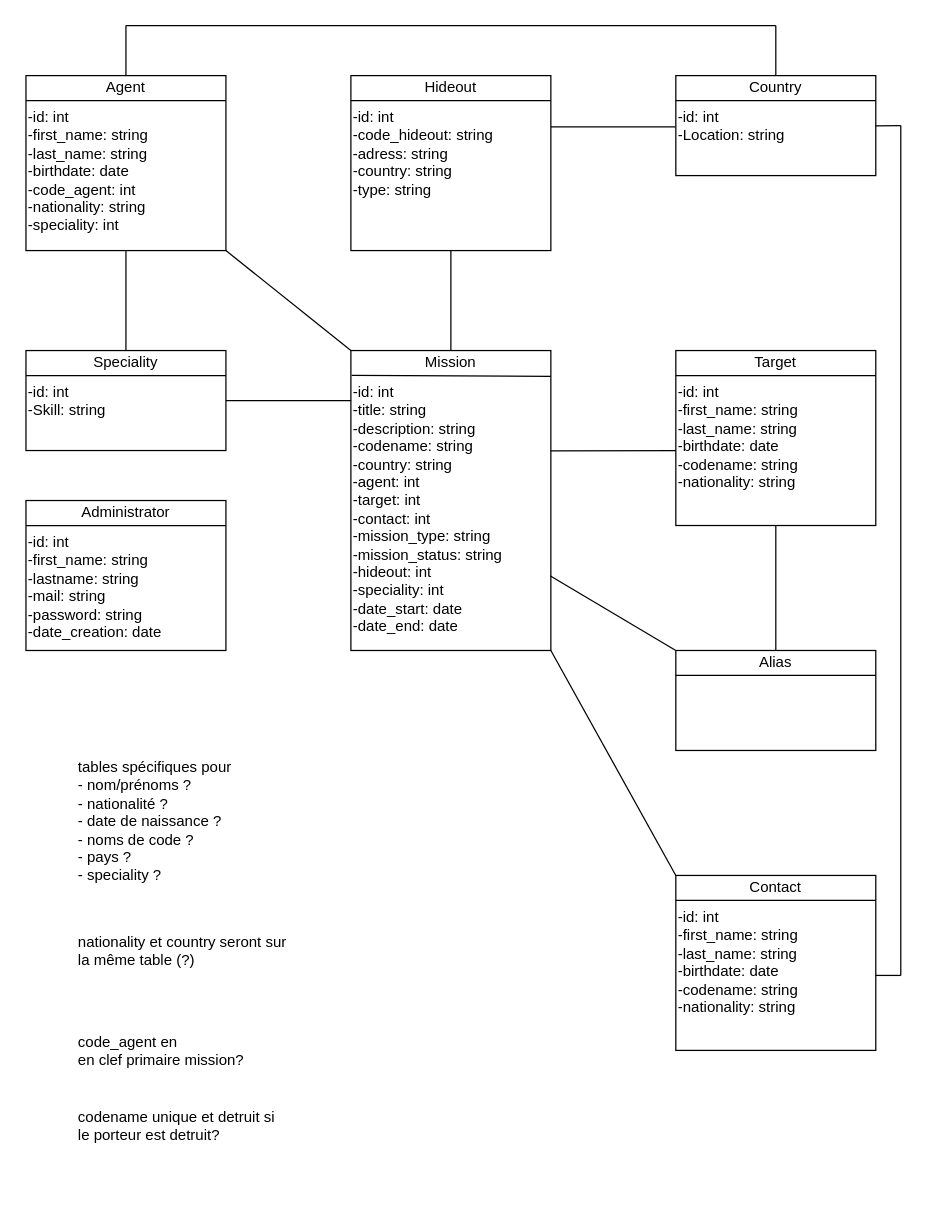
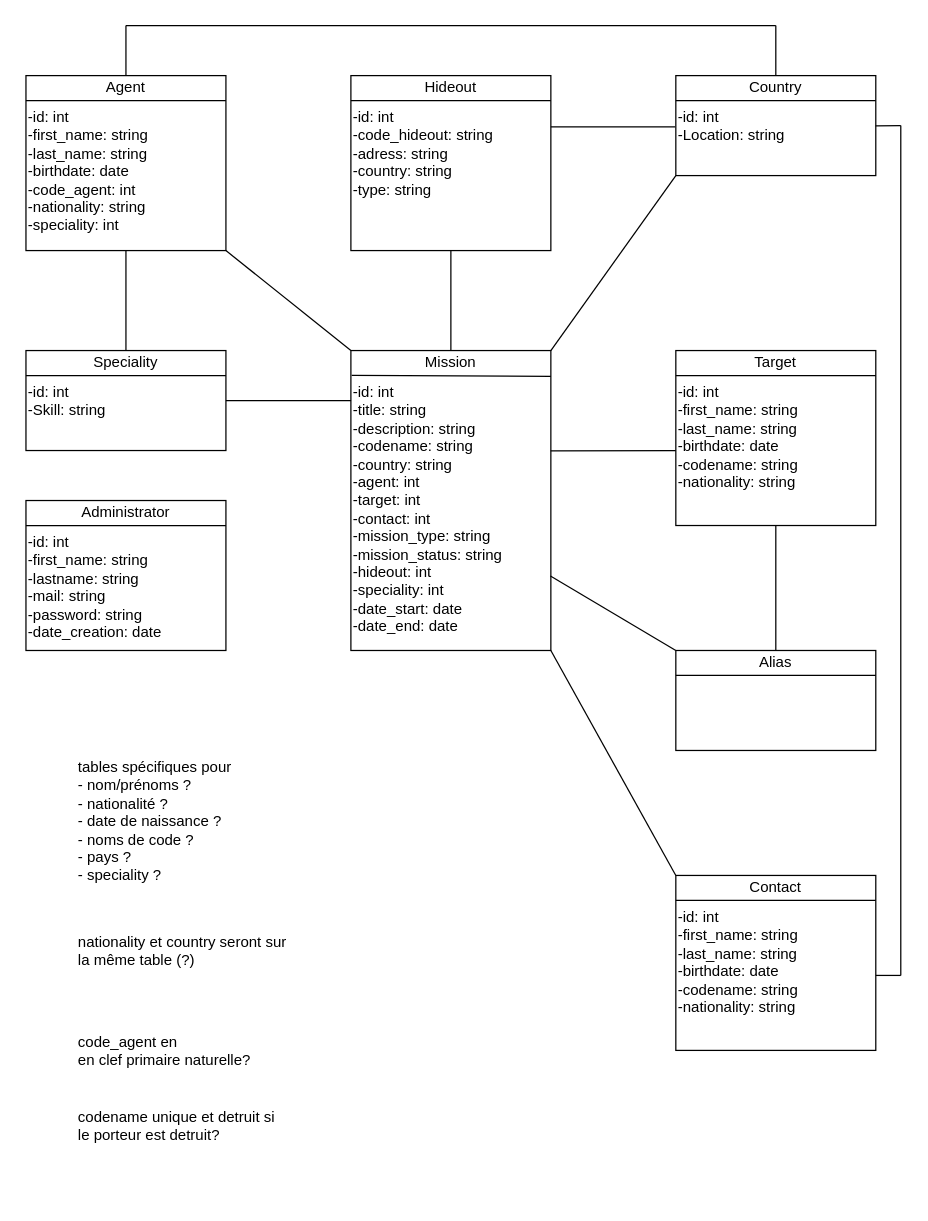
edge "-id: int -Location: string" -- "Mission": added
node "code_agent en en clef primaire mission?": label "code_agent en en clef primaire mission?" -> "code_agent en en clef primaire naturelle?"
